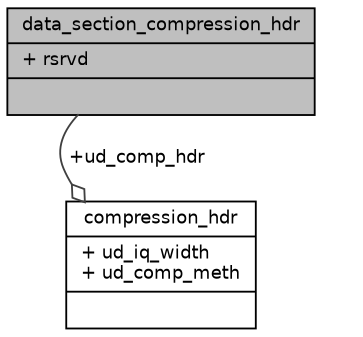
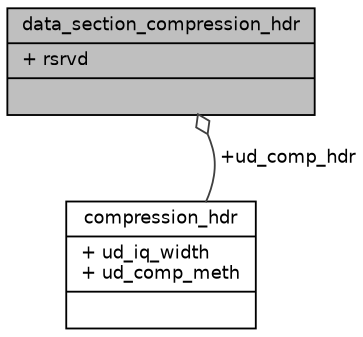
edge "data_section_compression_hdr" -> "compression_hdr": reversed
